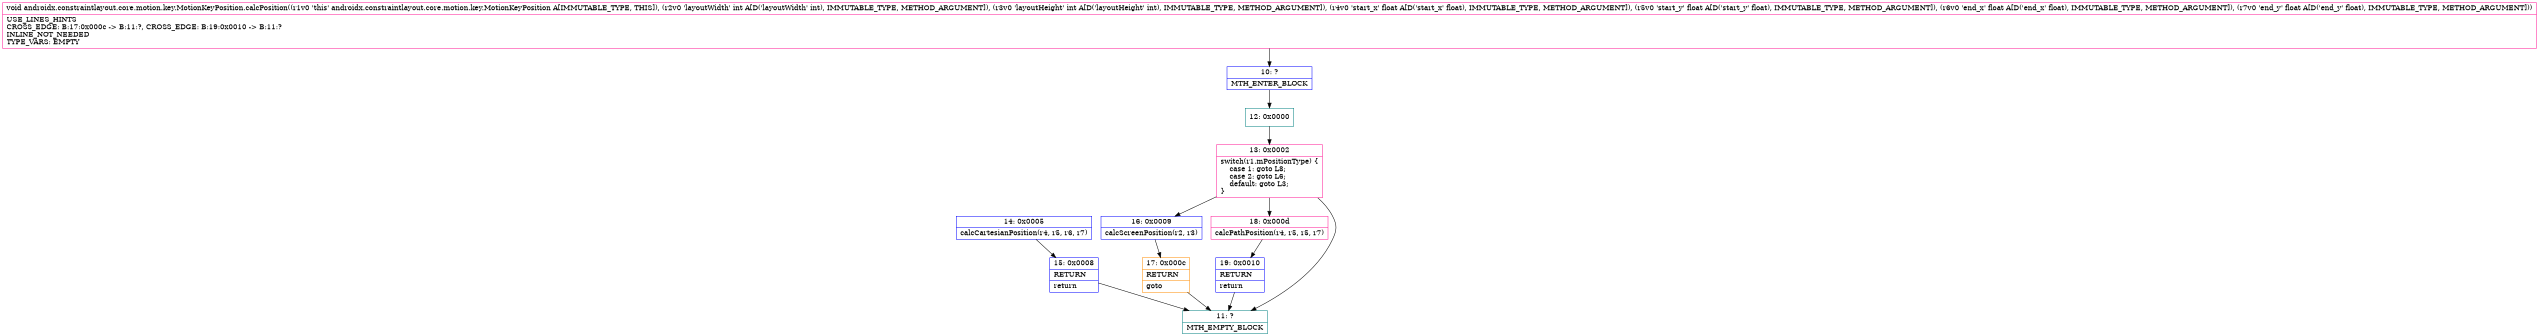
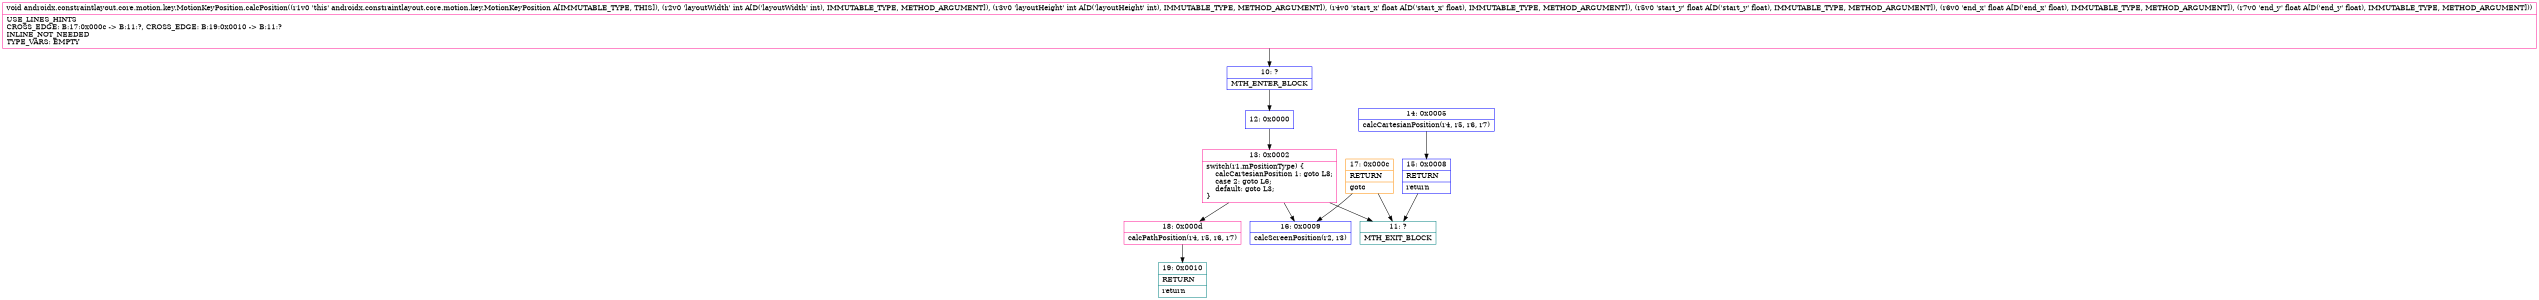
node "12: 0x0000": color teal -> blue
node "13: 0x0002": text "case 1: goto L8;" -> "calcCartesianPosition 1: goto L8;"
node "18: 0x000d": text "calcPathPosition(r4, r5, r5, r7)" -> "calcPathPosition(r4, r5, r6, r7)"
edge "16: 0x0009" -> "17: 0x000c": reversed
node "19: 0x0010": color blue -> teal
edge "19: 0x0010" -> "11: ?": removed
node "11: ?": text "MTH_EMPTY_BLOCK" -> "MTH_EXIT_BLOCK"
